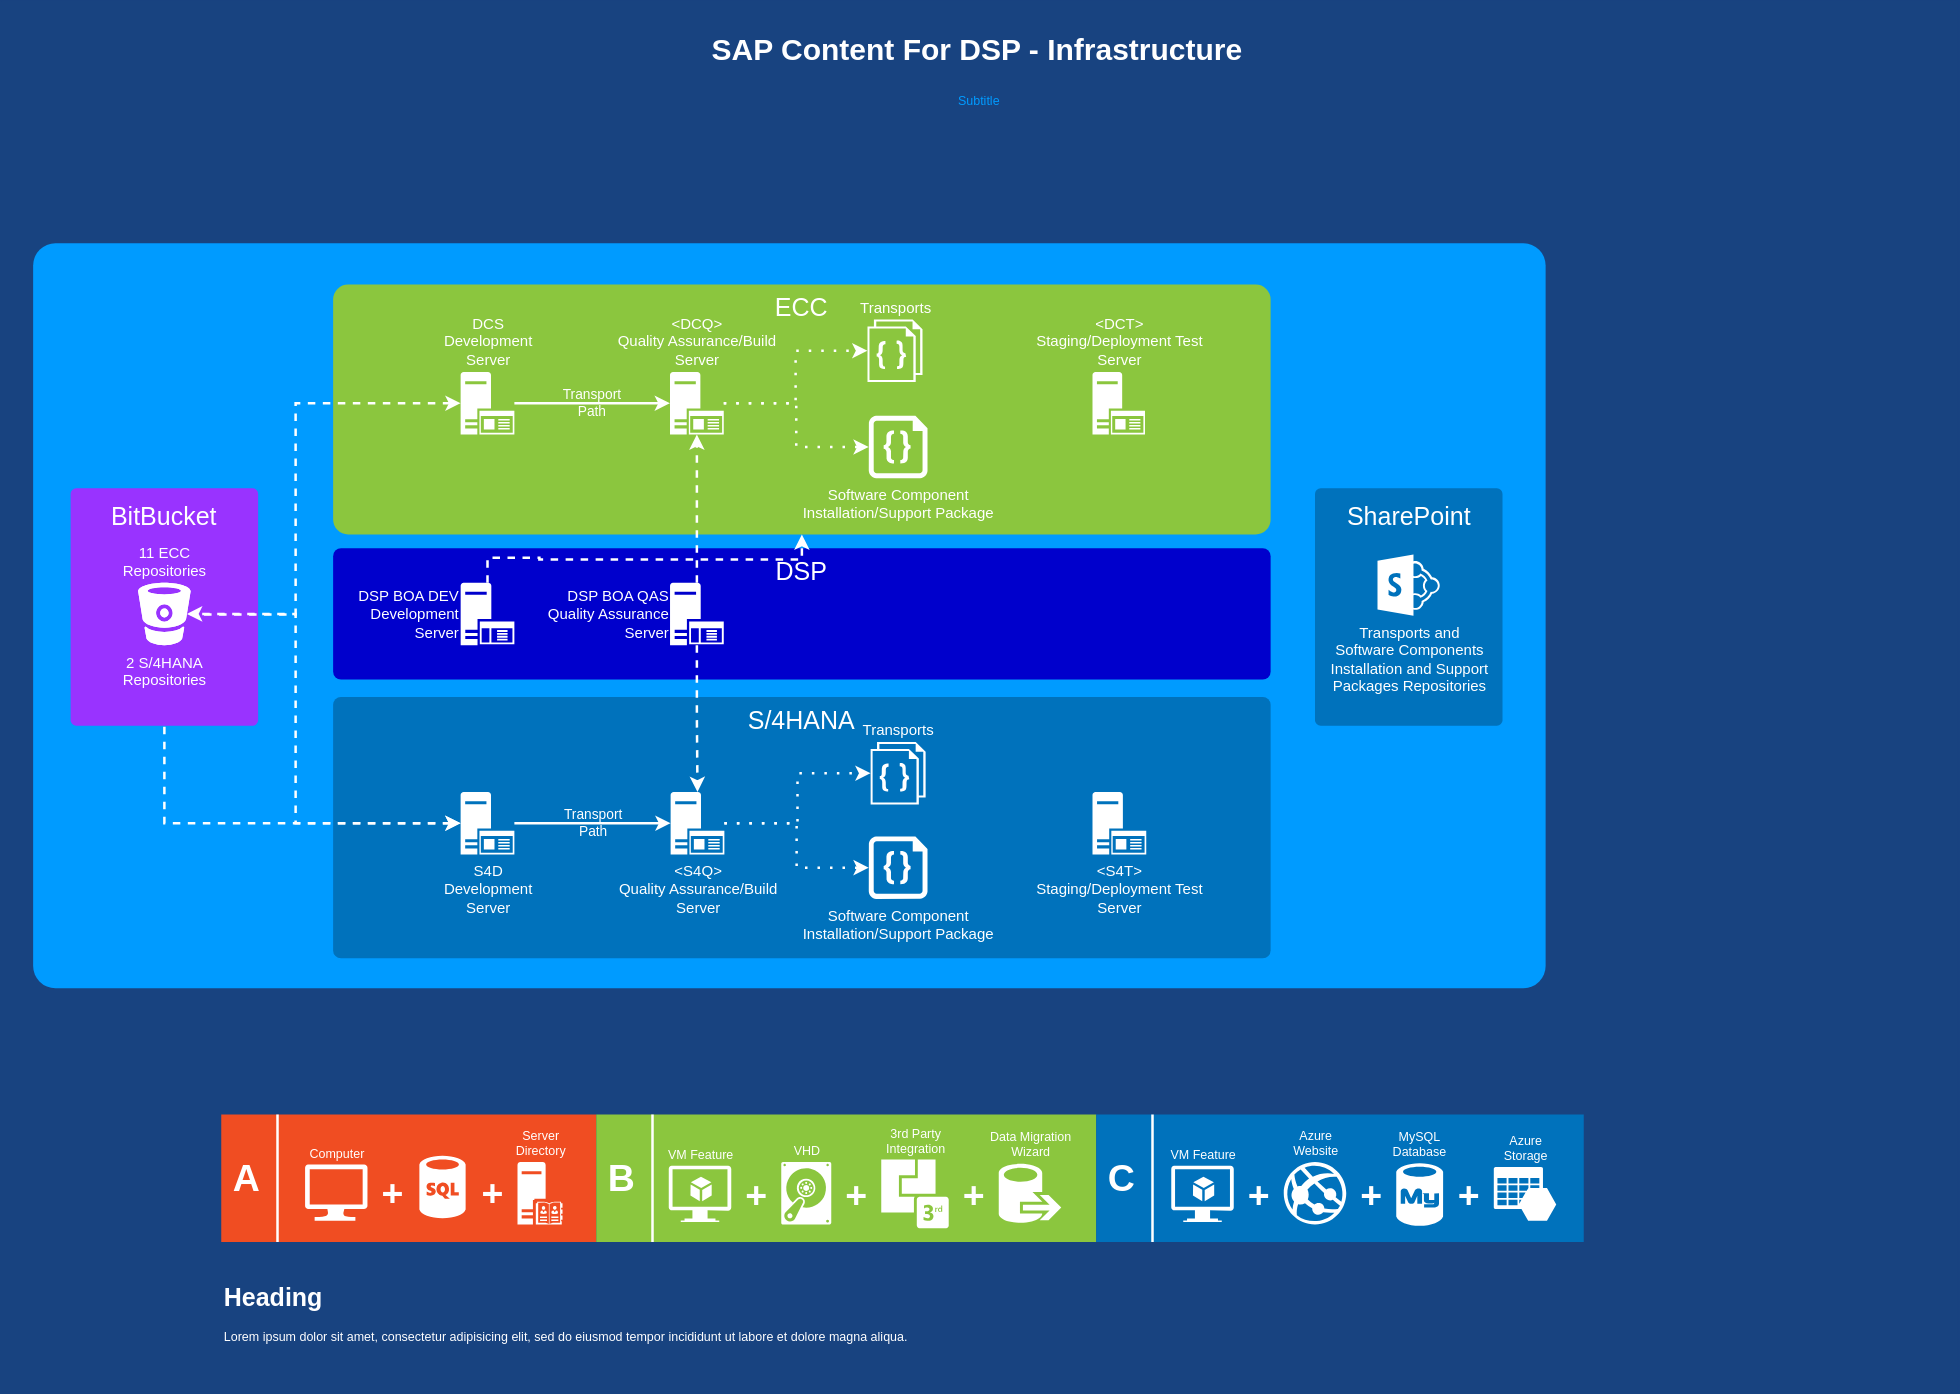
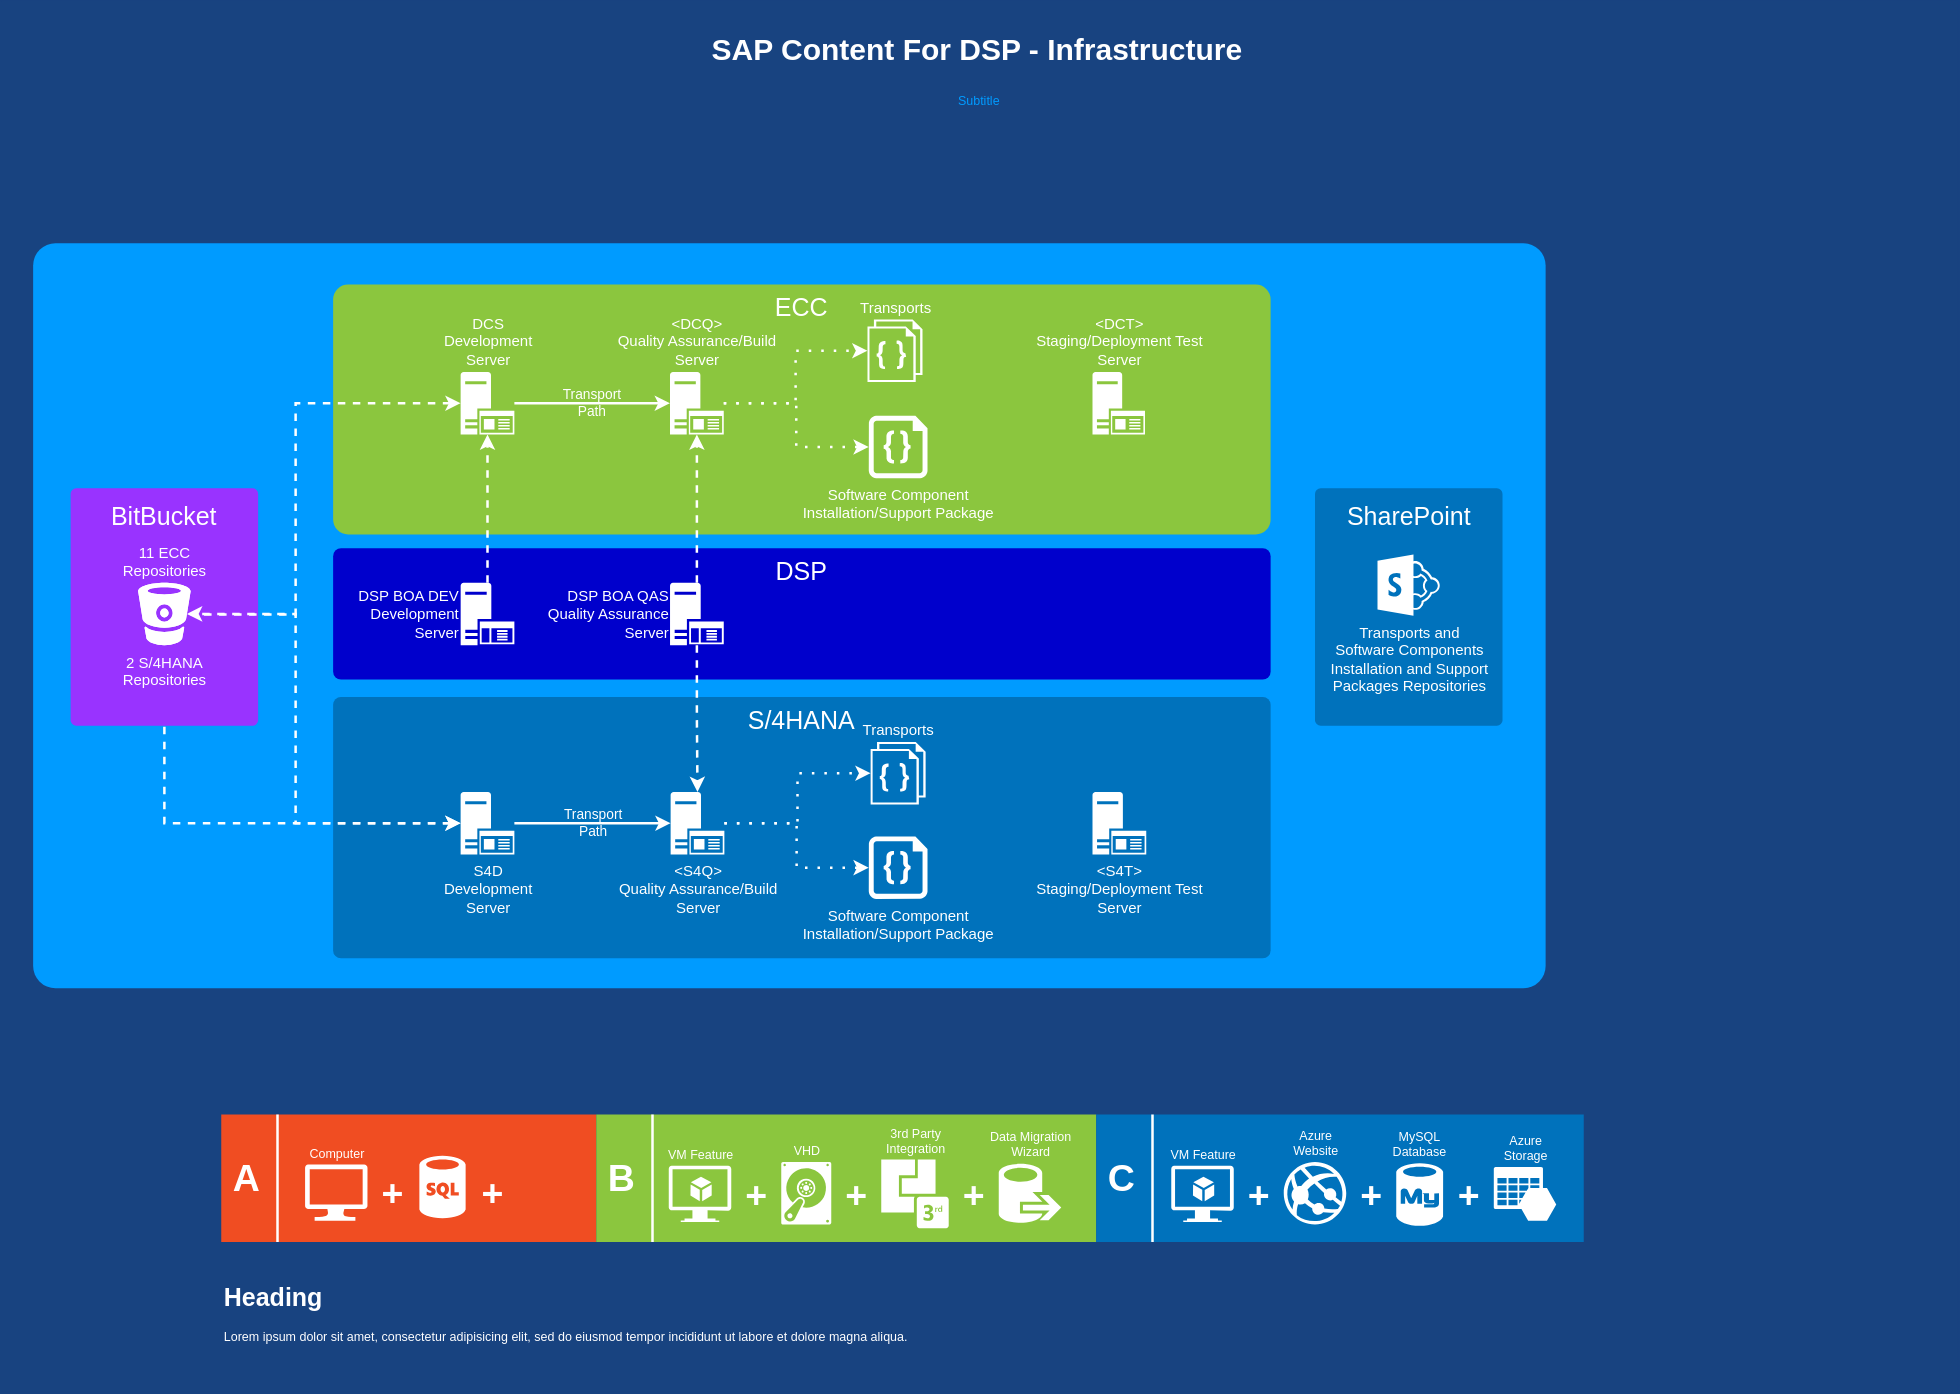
edge "DSP BOA DEV Development Server" -> "ECC": now "DSP BOA DEV Development Server" -> "DCS Development Server"
node "Server Directory": removed
